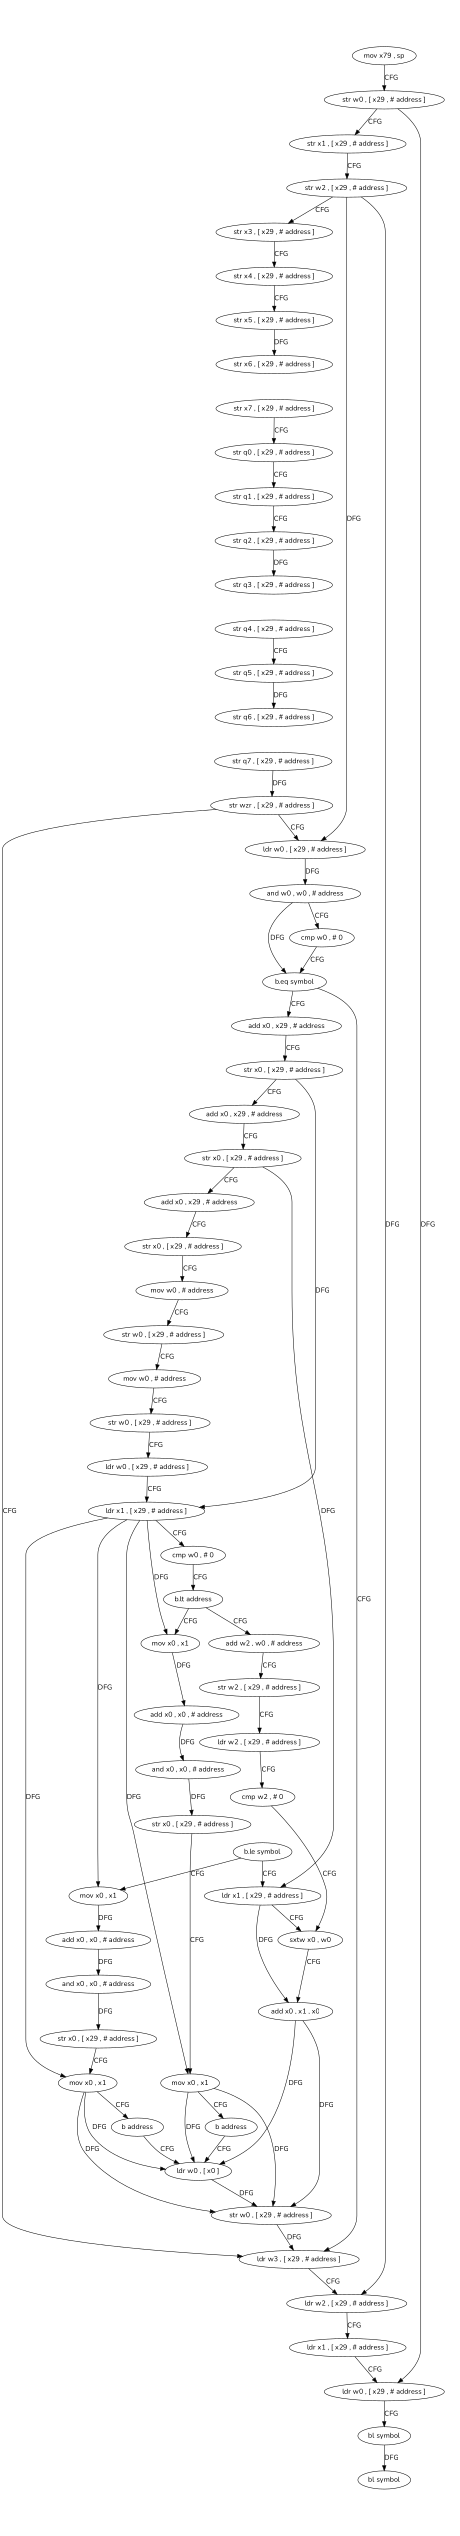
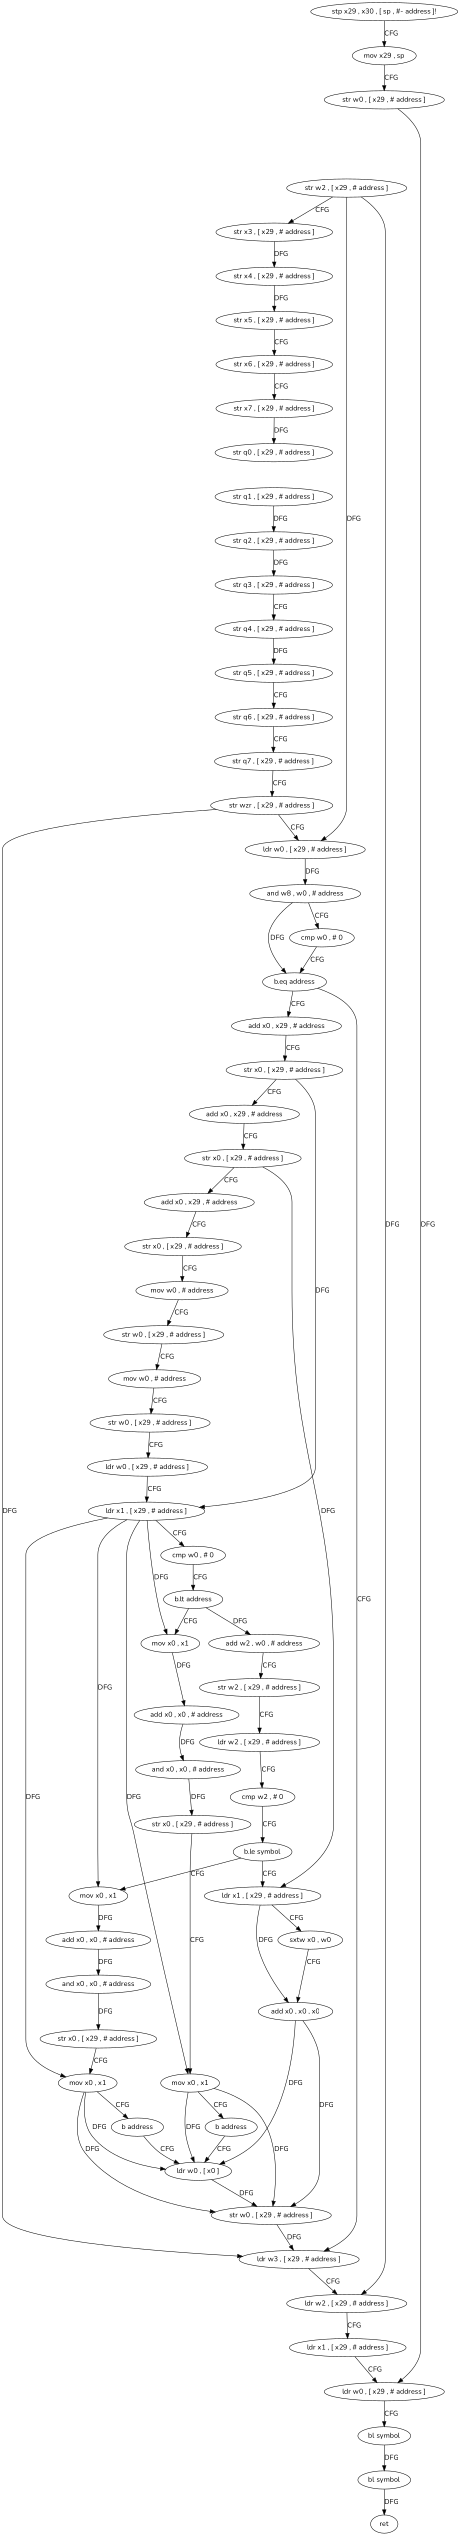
node "stp x29 , x30 , [ sp , #- address ]!": added
node "mov x79 , sp": label "mov x79 , sp" -> "mov x29 , sp"
node "str x1 , [ x29 , # address ]": removed
edge "str x3 , [ x29 , # address ]" -> "str x4 , [ x29 , # address ]": label "CFG" -> "DFG"
edge "str x4 , [ x29 , # address ]" -> "str x5 , [ x29 , # address ]": label "CFG" -> "DFG"
edge "str x5 , [ x29 , # address ]" -> "str x6 , [ x29 , # address ]": label "DFG" -> "CFG"
edge "str x6 , [ x29 , # address ]" -> "str x7 , [ x29 , # address ]": added, label "CFG"
edge "str x7 , [ x29 , # address ]" -> "str q0 , [ x29 , # address ]": label "CFG" -> "DFG"
edge "str q0 , [ x29 , # address ]" -> "str q1 , [ x29 , # address ]": removed, label "CFG"
edge "str q1 , [ x29 , # address ]" -> "str q2 , [ x29 , # address ]": label "CFG" -> "DFG"
edge "str q3 , [ x29 , # address ]" -> "str q4 , [ x29 , # address ]": added, label "CFG"
edge "str q4 , [ x29 , # address ]" -> "str q5 , [ x29 , # address ]": label "CFG" -> "DFG"
edge "str q5 , [ x29 , # address ]" -> "str q6 , [ x29 , # address ]": label "DFG" -> "CFG"
edge "str q6 , [ x29 , # address ]" -> "str q7 , [ x29 , # address ]": added, label "CFG"
edge "str q7 , [ x29 , # address ]" -> "str wzr , [ x29 , # address ]": label "DFG" -> "CFG"
node "and w0 , w0 , # address": label "and w0 , w0 , # address" -> "and w8 , w0 , # address"
node "b.eq symbol": label "b.eq symbol" -> "b.eq address"
edge "str wzr , [ x29 , # address ]" -> "ldr w3 , [ x29 , # address ]": label "CFG" -> "DFG"
edge "b.lt address" -> "add w2 , w0 , # address": label "CFG" -> "DFG"
edge "cmp w2 , # 0" -> "sxtw x0 , w0": now "cmp w2 , # 0" -> "b.le symbol"
node "add x0 , x1 , x0": label "add x0 , x1 , x0" -> "add x0 , x0 , x0"
node "ret": added
